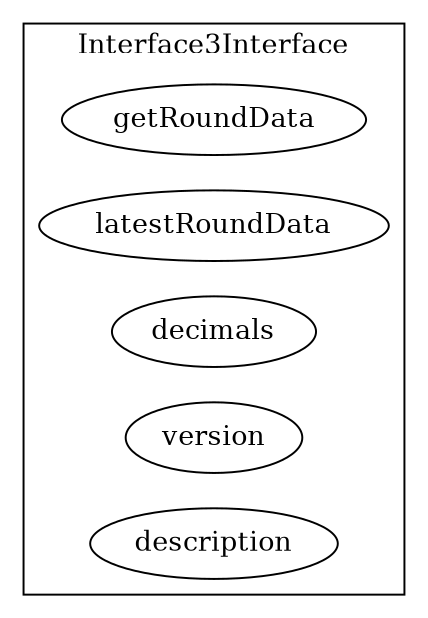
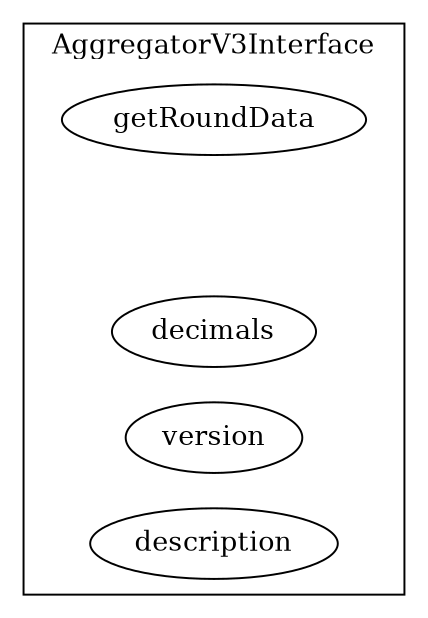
cluster "Interface3Interface": label "Interface3Interface" -> "AggregatorV3Interface"
node "latestRoundData": removed
